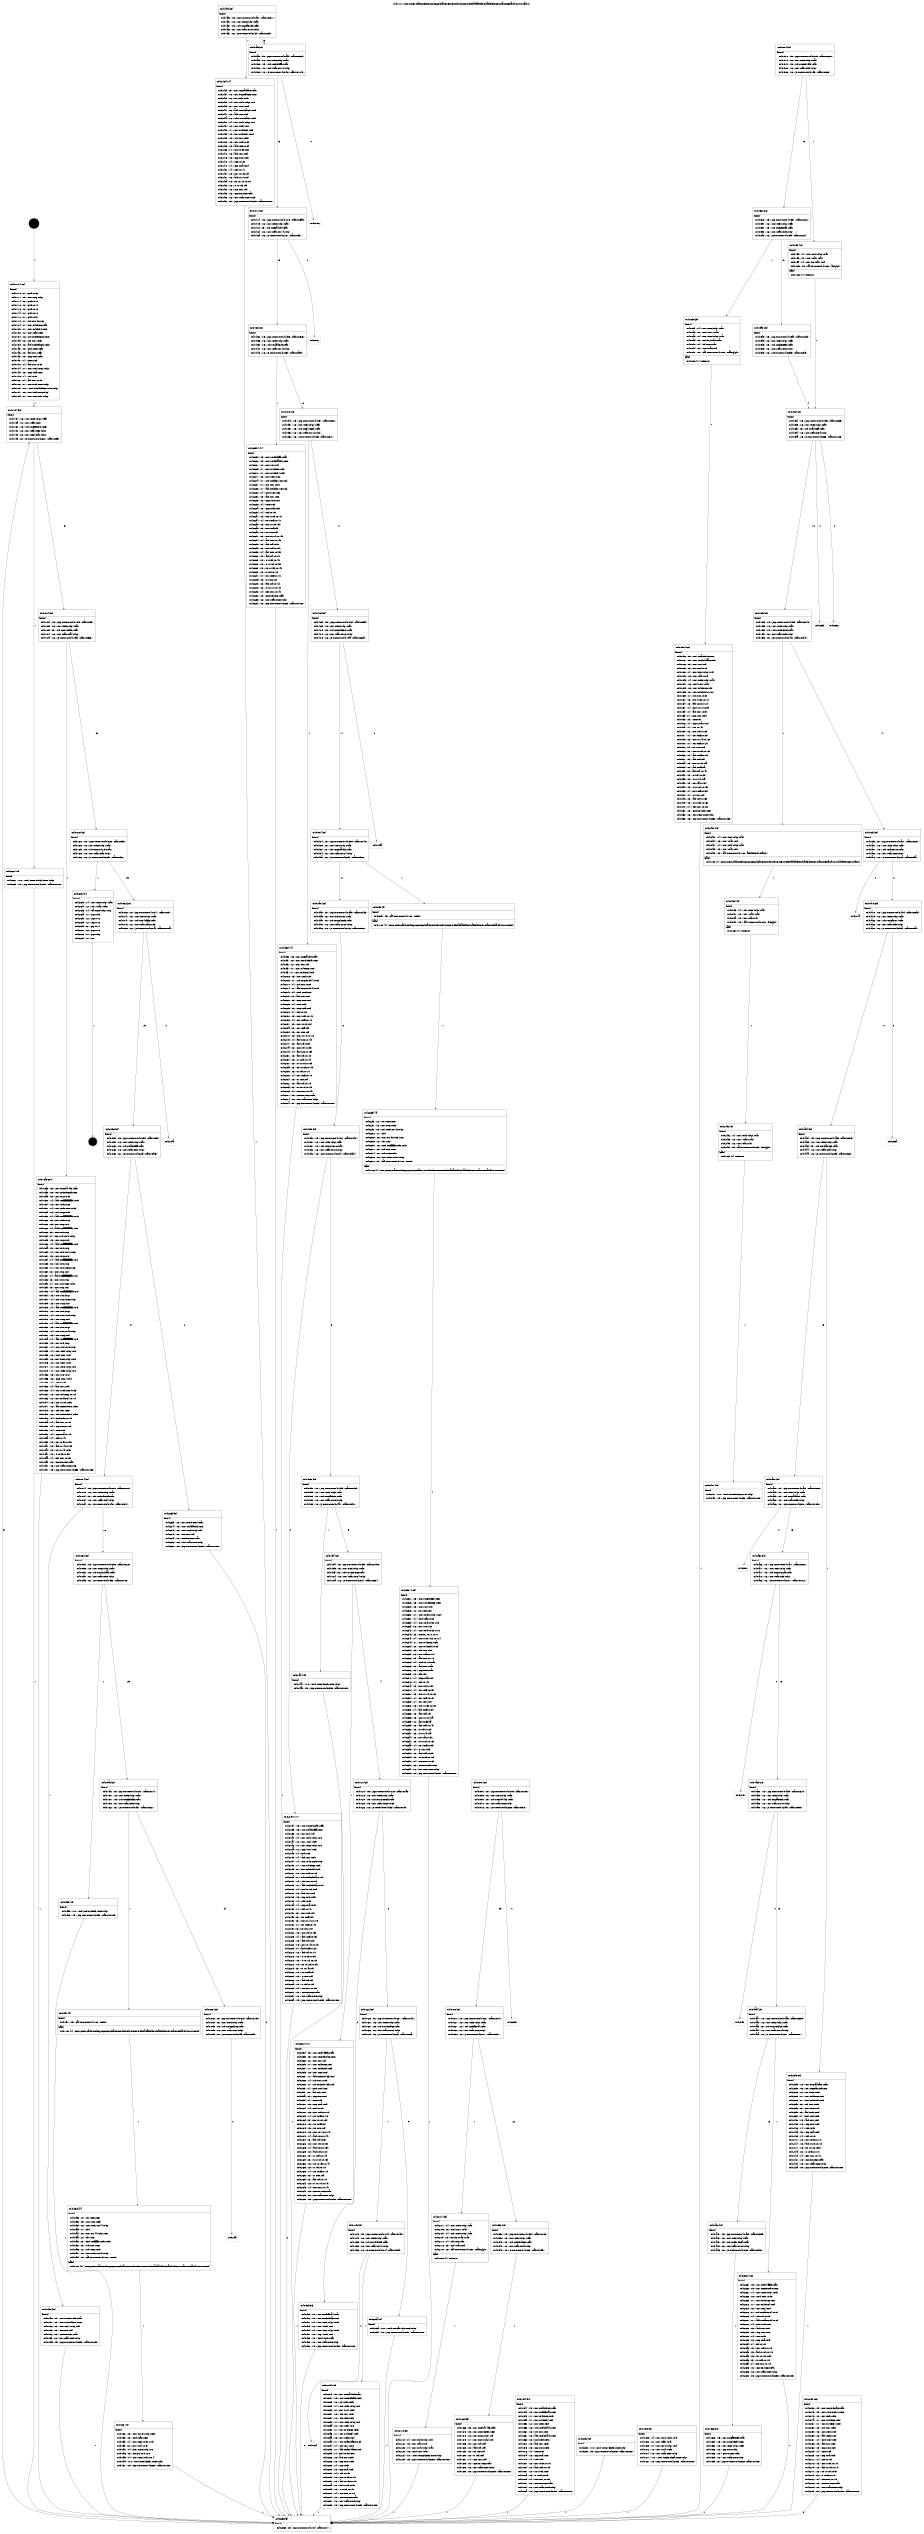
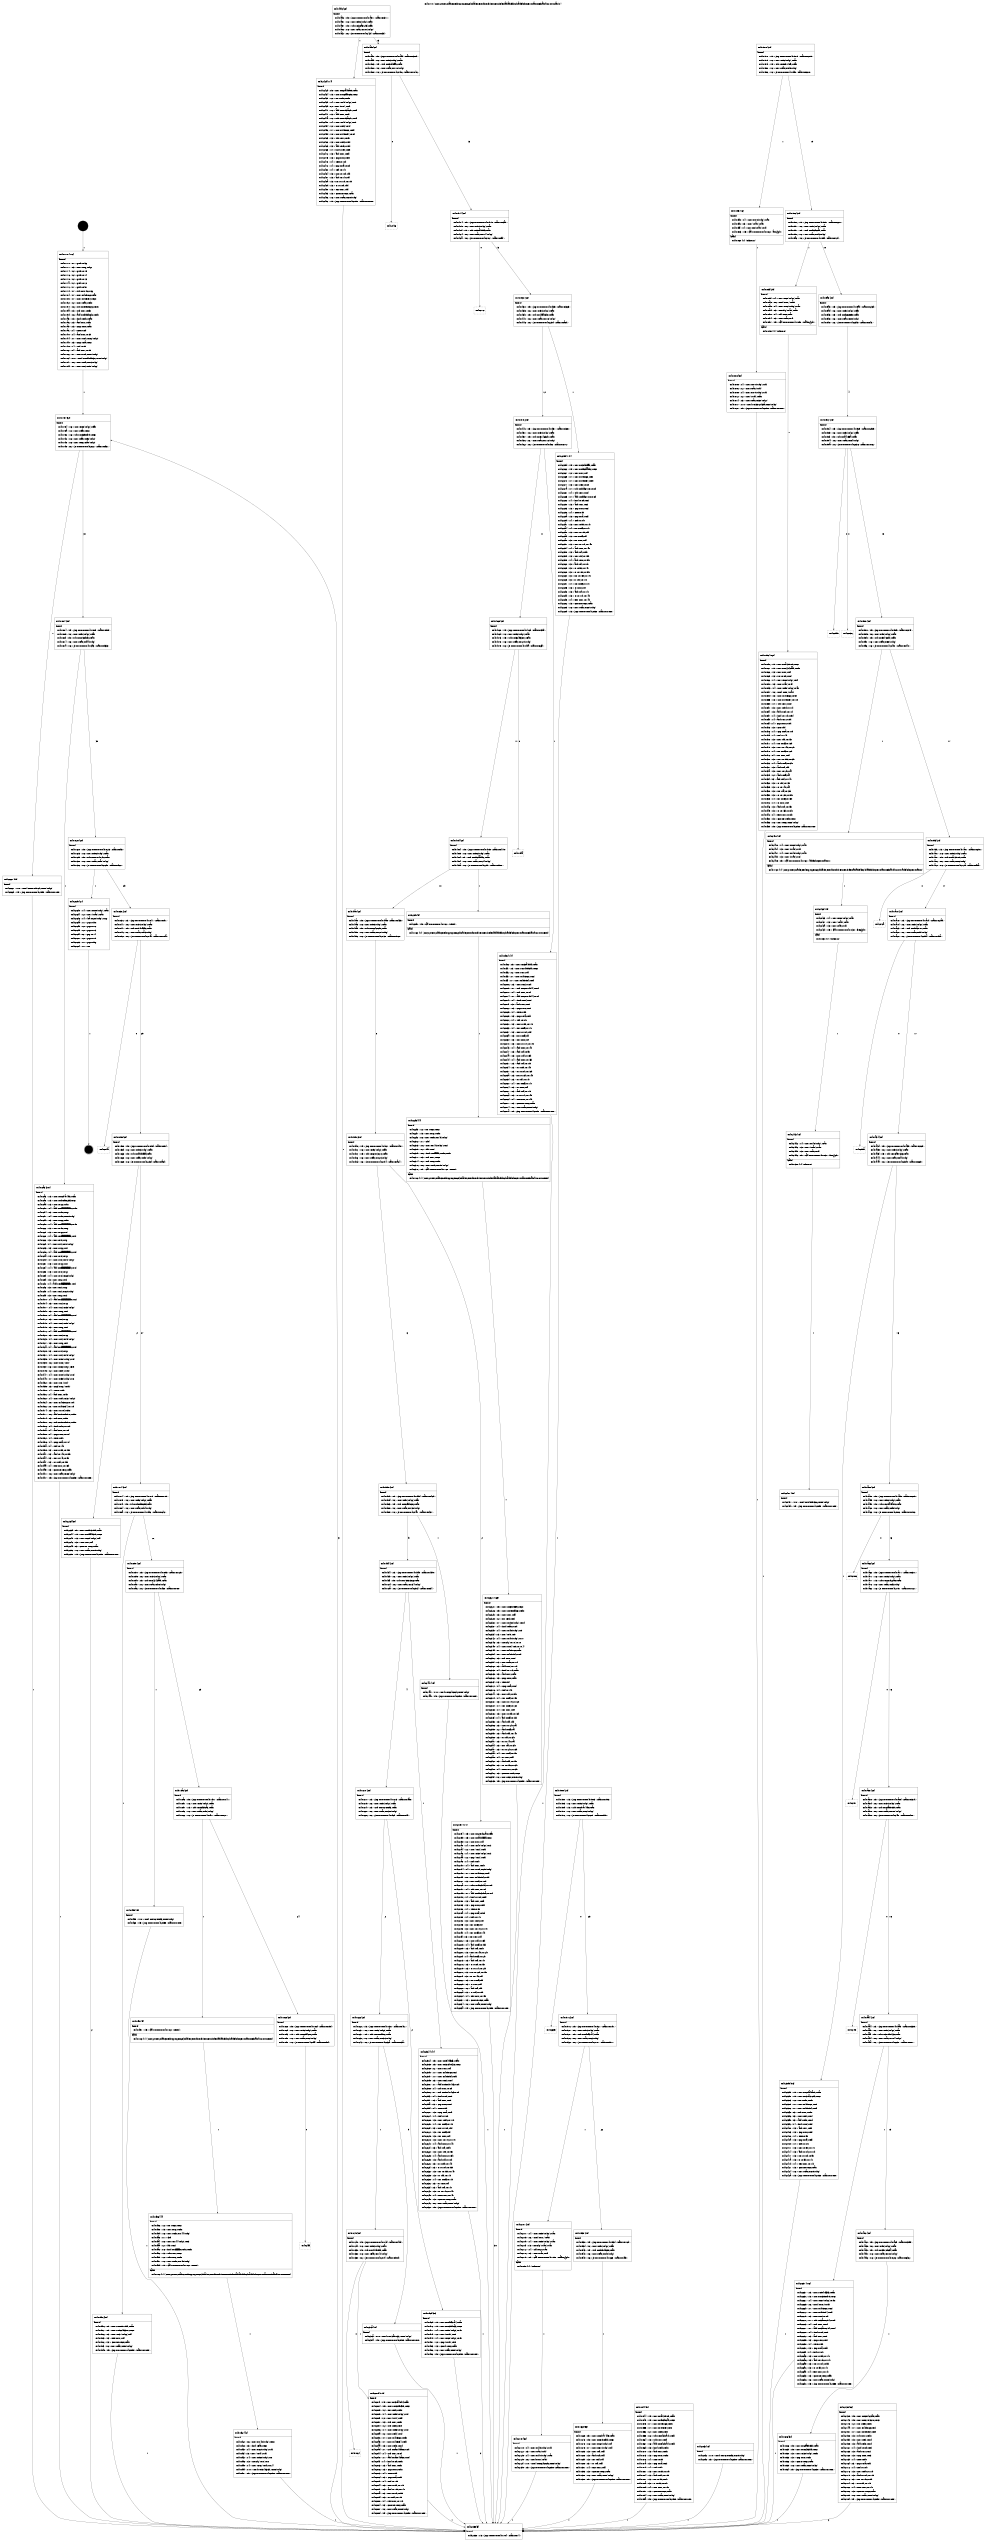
edge "0x401df8 [16]" -> "0x4019c4 [28]": now "0x401df8 [16]" -> "0x401e08 [30]"
edge "0x402194 [171]" -> "0x40285e [5]": label " 2" -> " 30"
